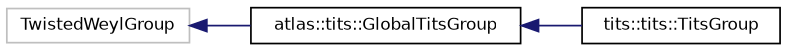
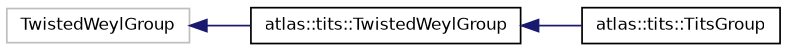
node "atlas::tits::GlobalTitsGroup": label "atlas::tits::GlobalTitsGroup" -> "atlas::tits::TwistedWeylGroup"
node "tits::tits::TitsGroup": label "tits::tits::TitsGroup" -> "atlas::tits::TitsGroup"
